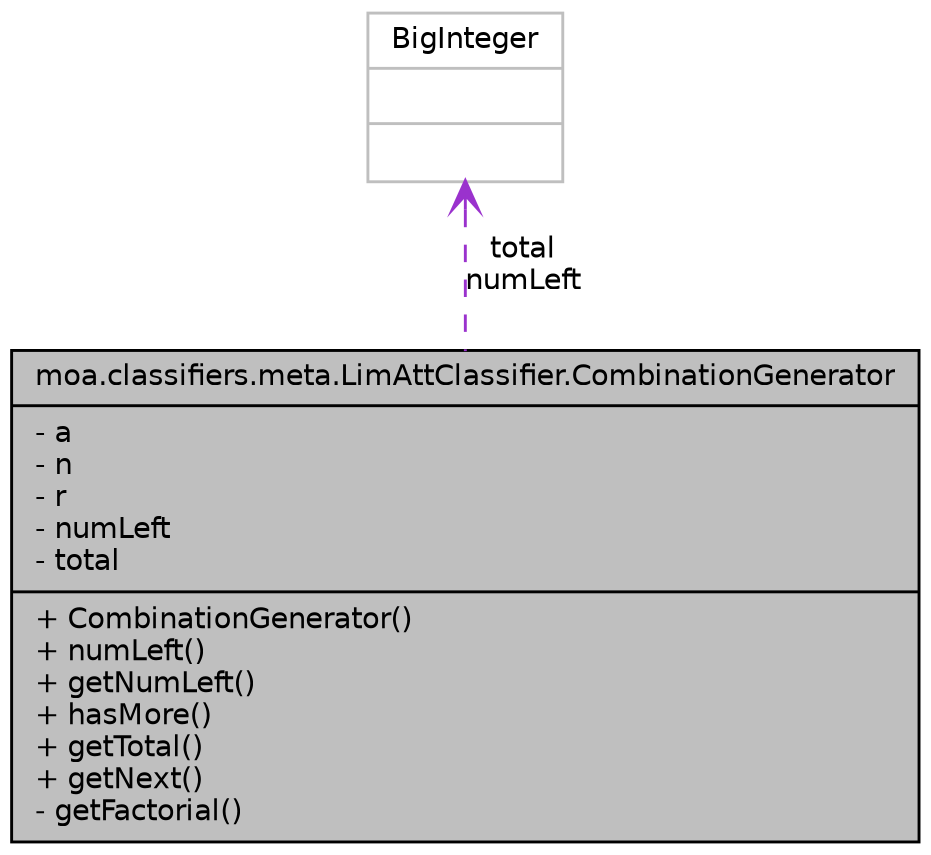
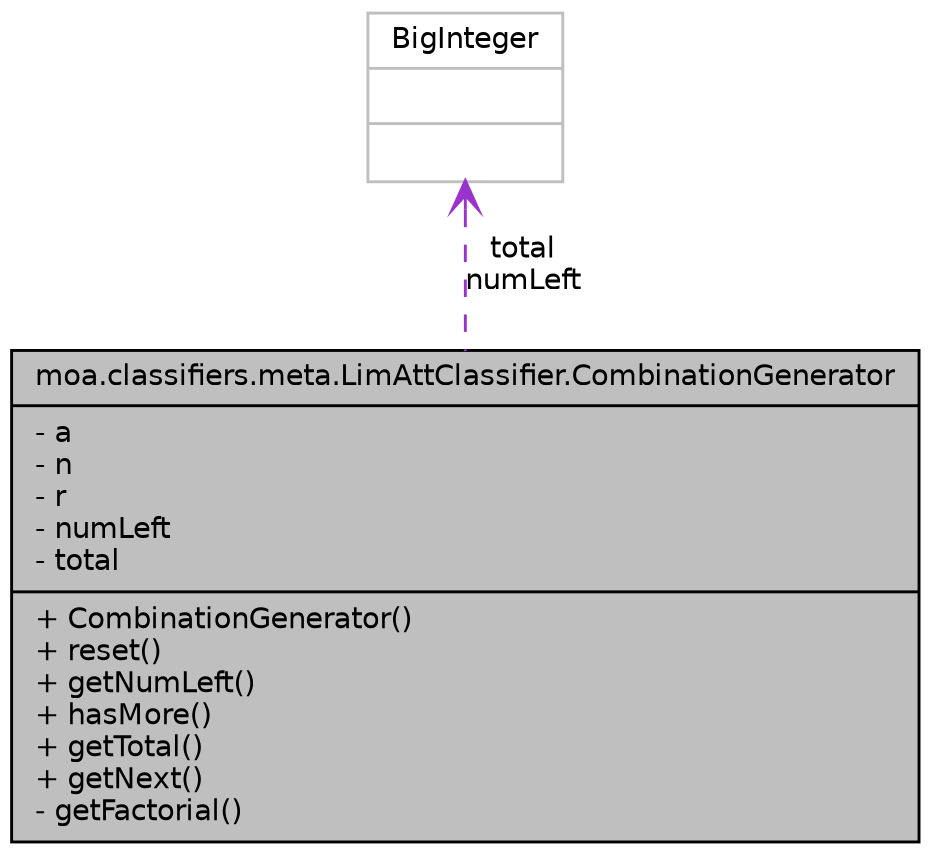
node "moa.classifiers.meta.LimAttClassifier.CombinationGenerator": text "+ numLeft()" -> "+ reset()"
